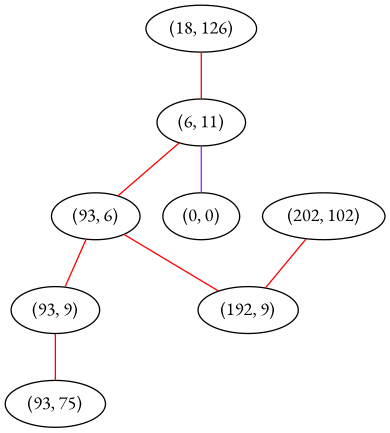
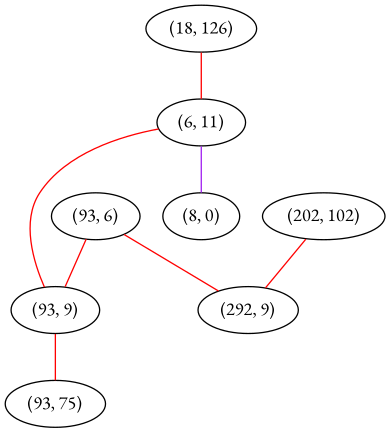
edge "(6, 11)" -- "(93, 6)": now "(6, 11)" -- "(93, 9)"
node "(0, 0)": label "(0, 0)" -> "(8, 0)"
node "(192, 9)": label "(192, 9)" -> "(292, 9)"
